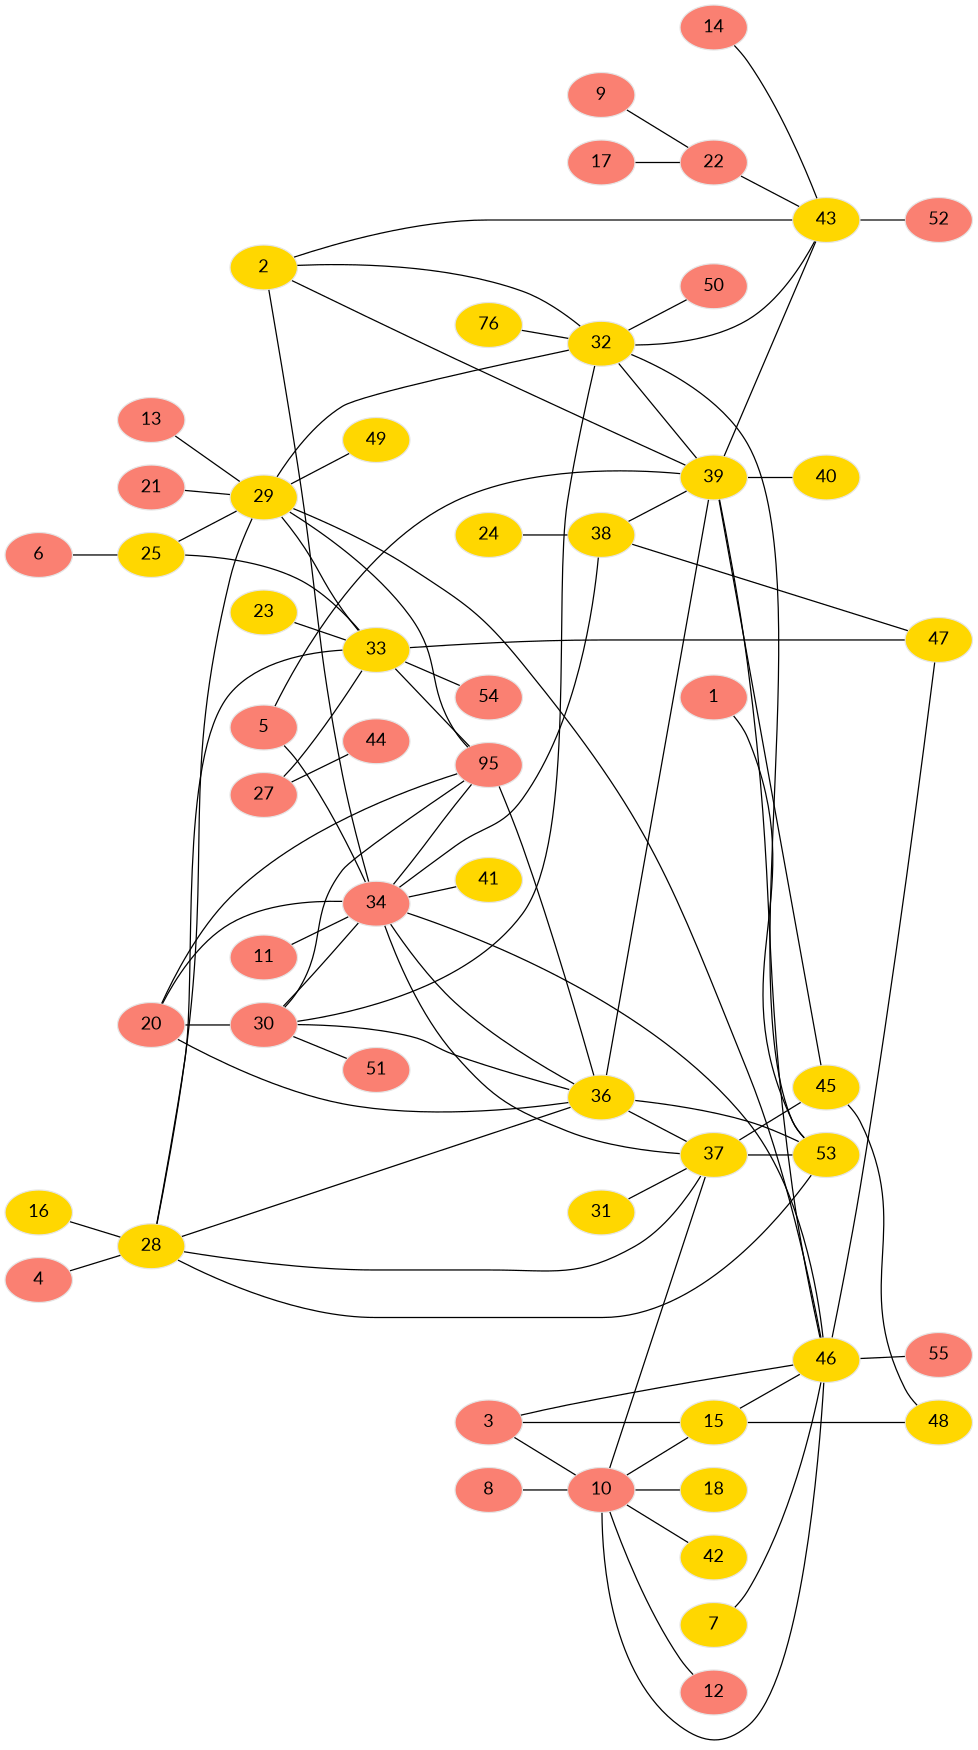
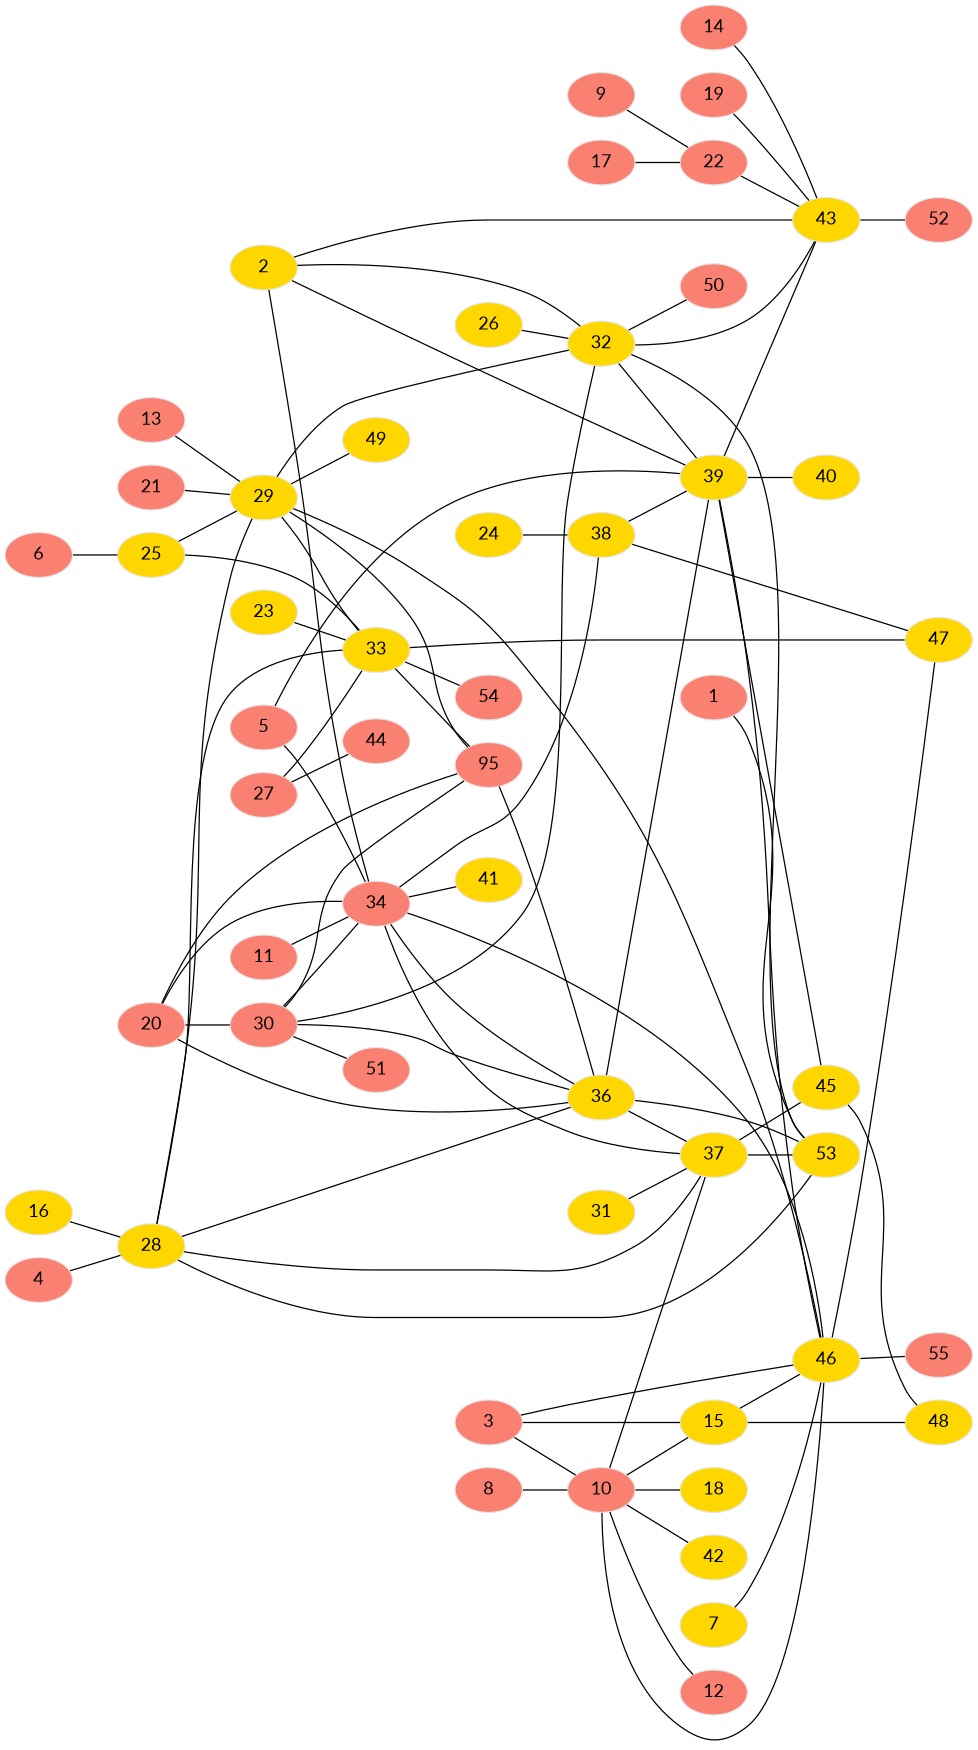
node "19": added
node "76": label "76" -> "26"
edge "95" -- "34": removed
